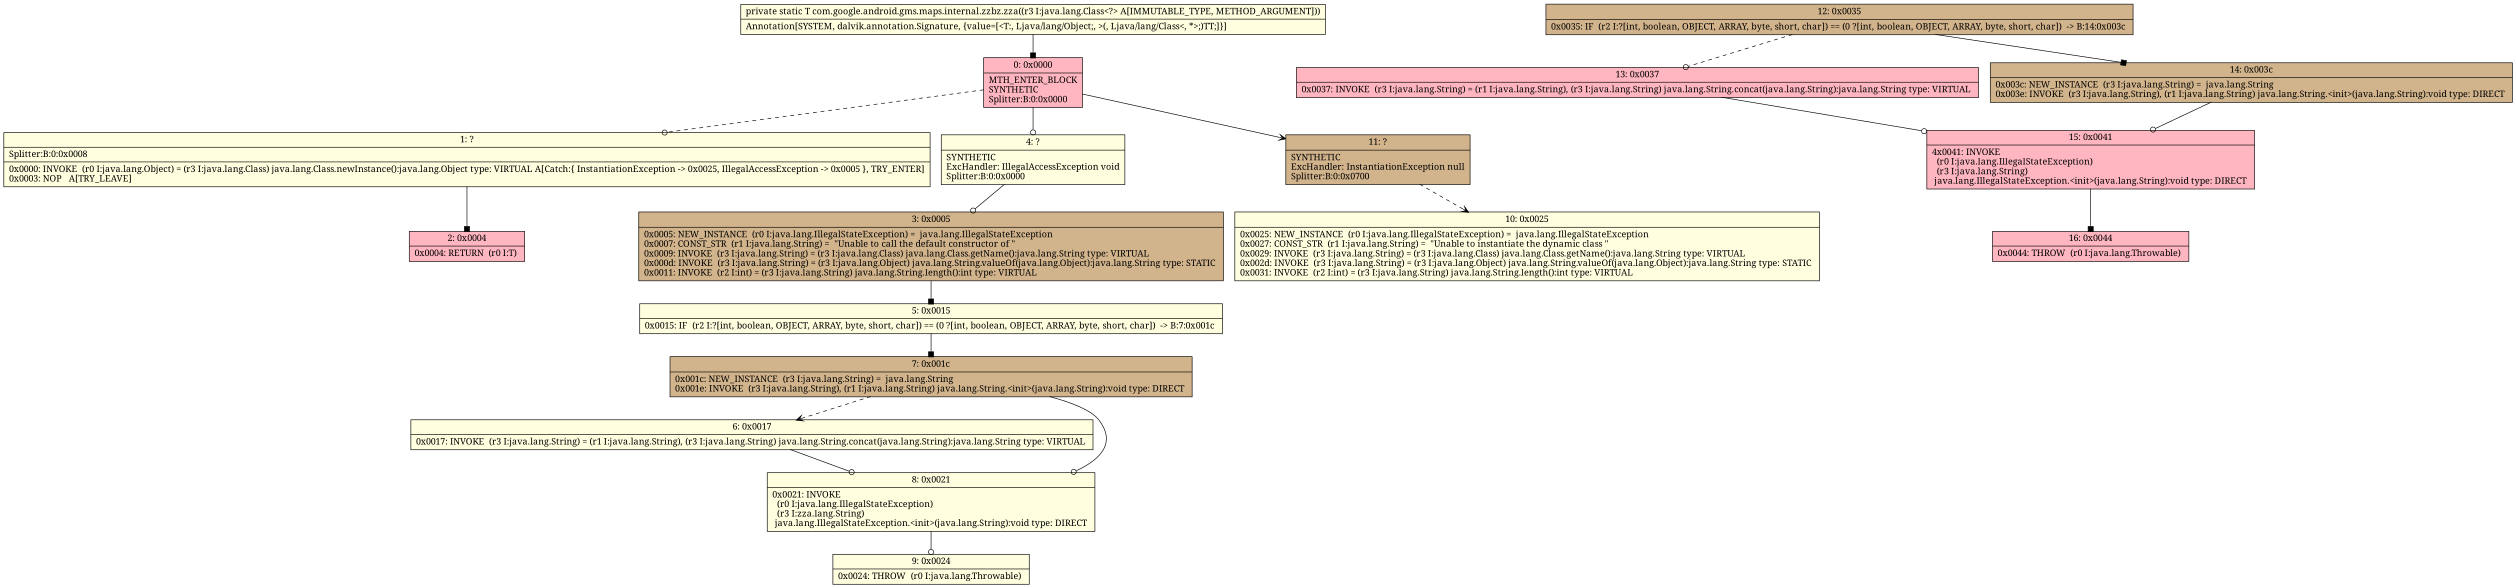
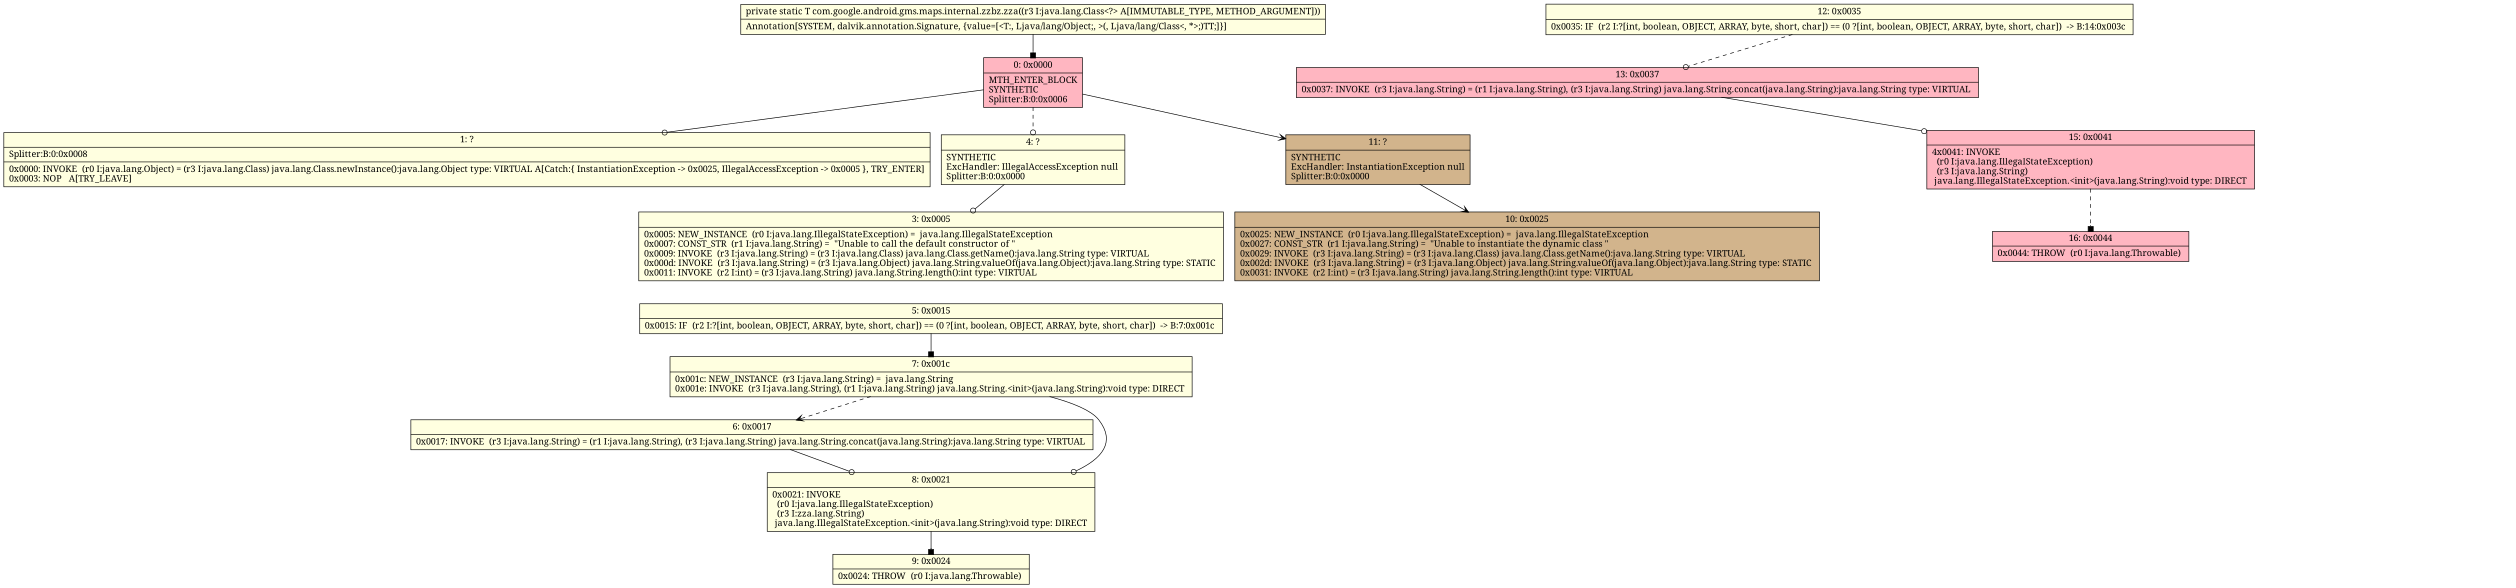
node "12: 0x0035": fillcolor tan -> lightyellow
node "14: 0x003c": removed
node "0: 0x0000": text "Splitter:B:0:0x0000" -> "Splitter:B:0:0x0006"
edge "0: 0x0000" -> "1: ?": style dashed -> solid
edge "0: 0x0000" -> "4: ?": style solid -> dashed
node "4: ?": text "ExcHandler: IllegalAccessException void" -> "ExcHandler: IllegalAccessException null"
node "11: ?": text "Splitter:B:0:0x0700" -> "Splitter:B:0:0x0000"
edge "11: ?" -> "10: 0x0025": style dashed -> solid
edge "15: 0x0041" -> "16: 0x0044": style solid -> dashed
node "2: 0x0004": removed
node "3: 0x0005": fillcolor tan -> lightyellow
node "10: 0x0025": fillcolor lightyellow -> tan
edge "3: 0x0005" -> "5: 0x0015": removed
node "7: 0x001c": fillcolor tan -> lightyellow
edge "8: 0x0021" -> "9: 0x0024": arrowhead odot -> box
